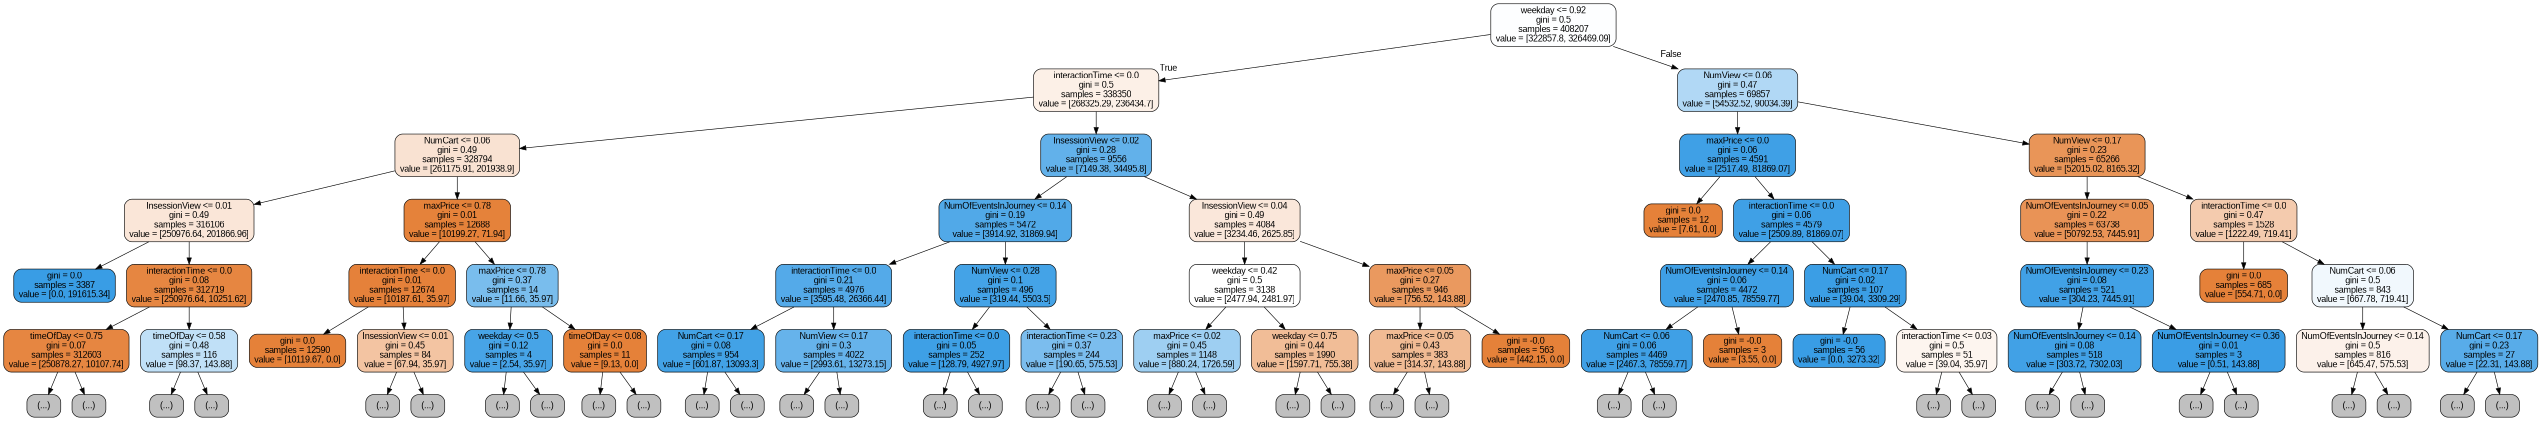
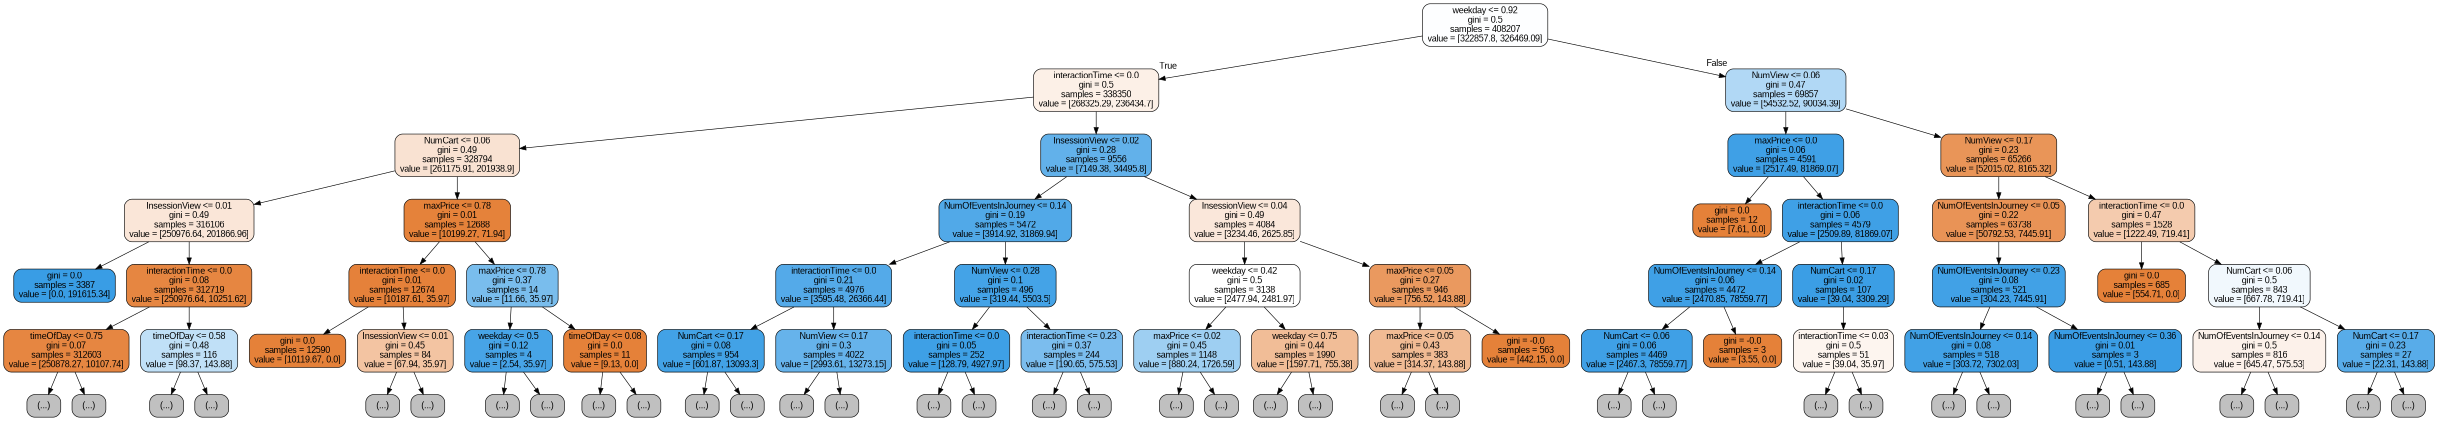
node "gini = -0.0 samples = 56 value = [0.0, 3273.32]": removed
